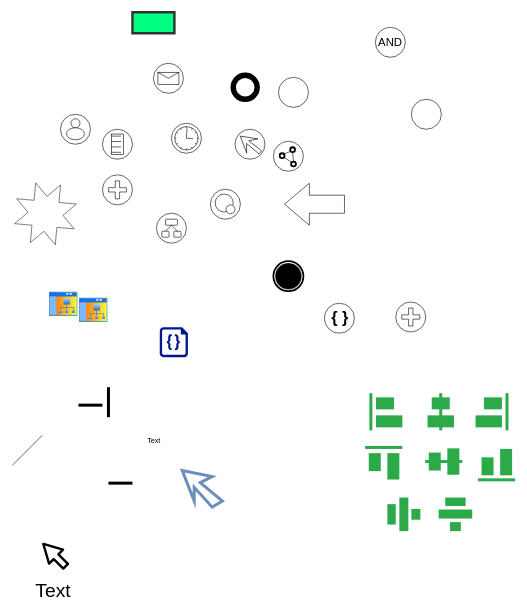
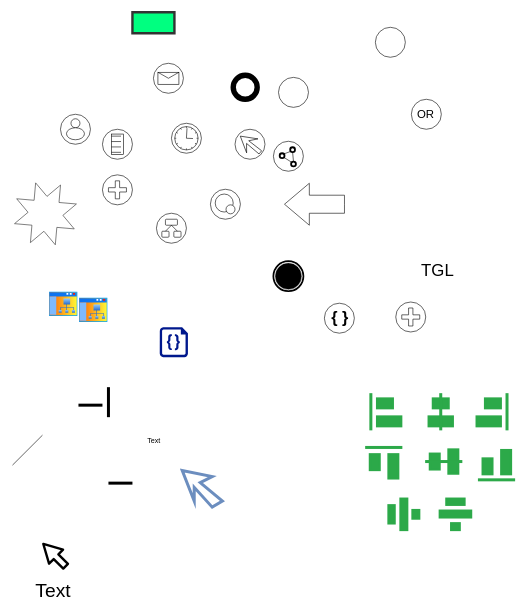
node "AND": removed
node "OR": added
node "TGL": added
